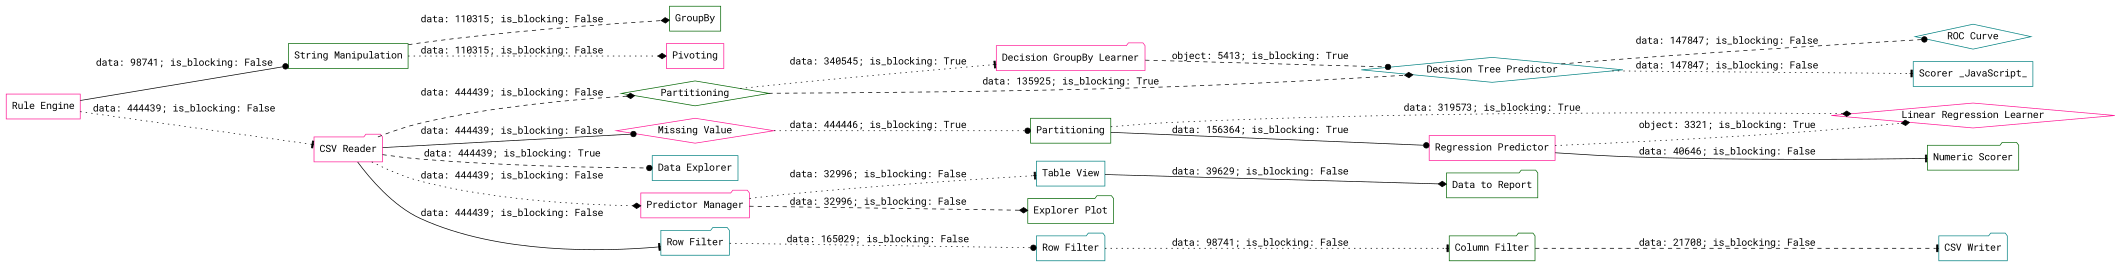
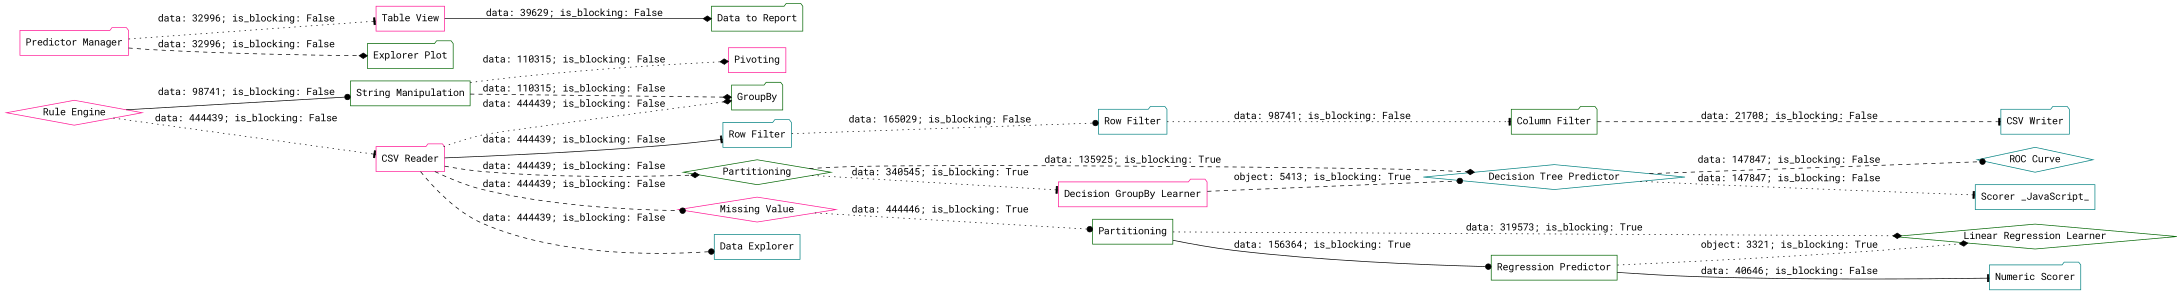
node "GroupBy": shape box -> folder
node "Rule Engine": shape box -> diamond
node "Linear Regression Learner": color deeppink -> darkgreen
edge "CSV Reader" -> "Missing Value": style solid -> dashed
node "Regression Predictor": color deeppink -> darkgreen
edge "CSV Reader" -> "Data Explorer": label "data: 444439; is_blocking: True" -> "data: 444439; is_blocking: False"
node "Numeric Scorer": color darkgreen -> teal
node "Table View": color teal -> deeppink
edge "CSV Reader" -> "Predictor Manager": now "CSV Reader" -> "GroupBy"
